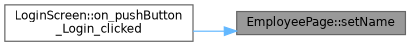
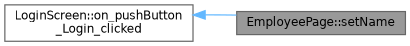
edge "LoginScreen::on_pushButton _Login_clicked" -> "EmployeePage::setName": reversed
